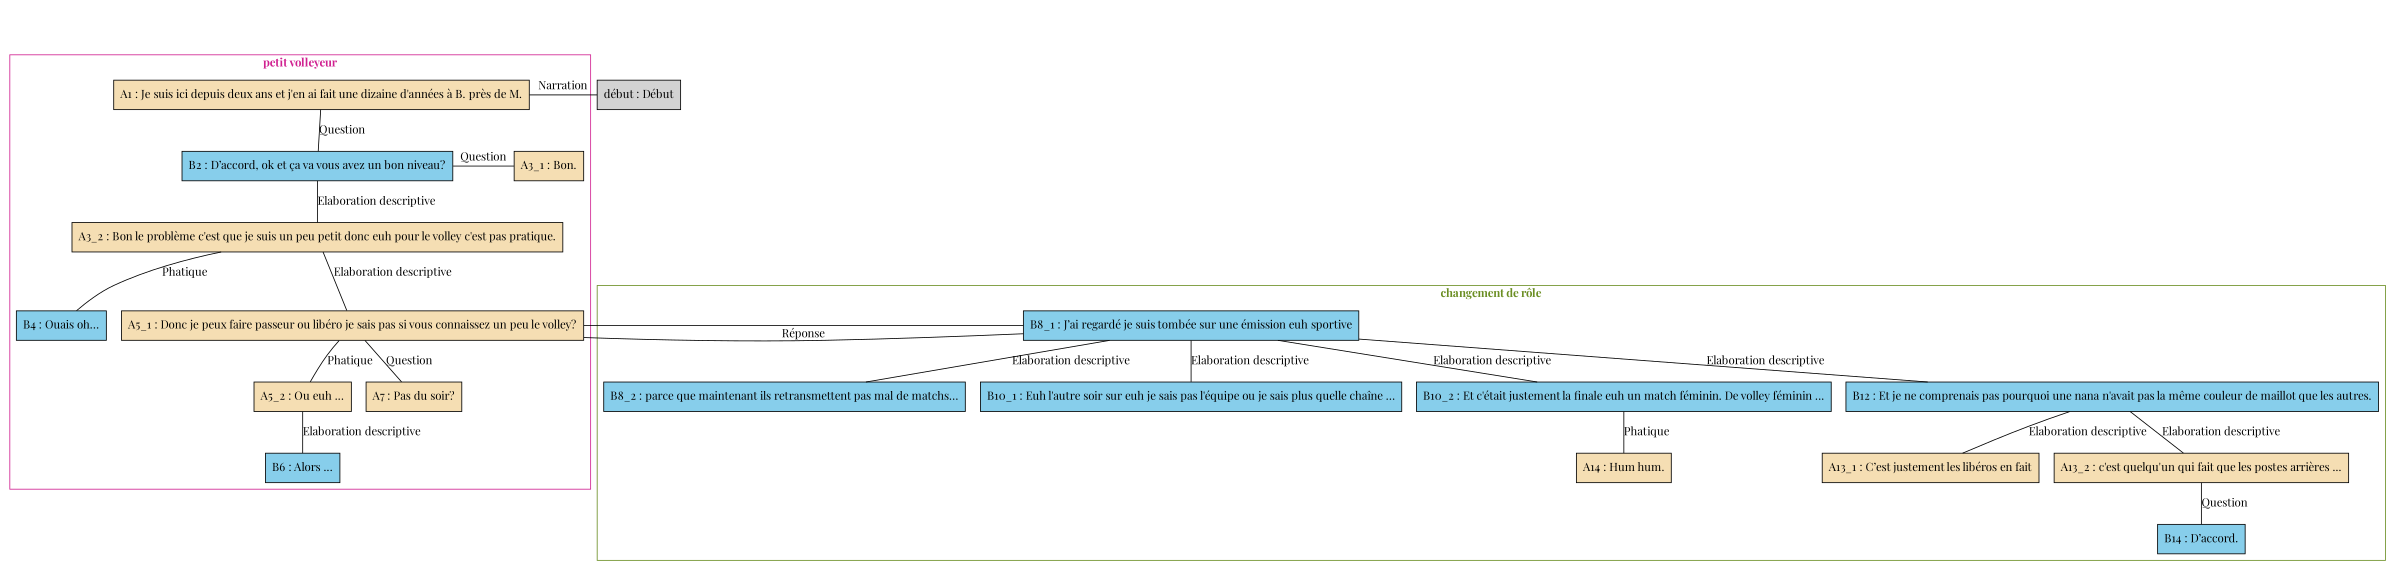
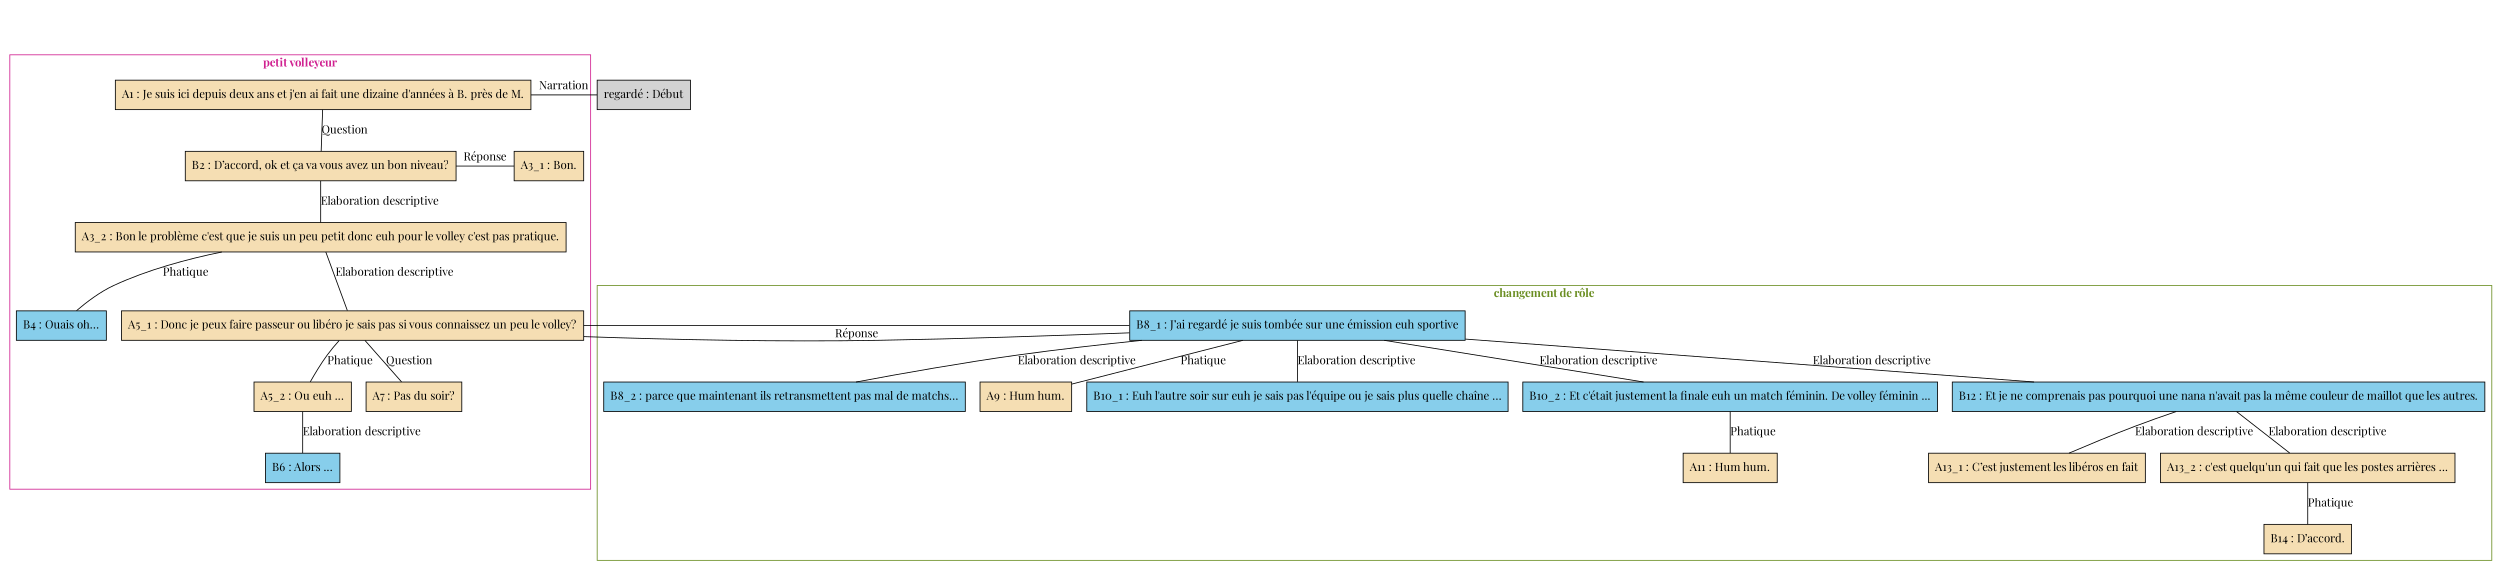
node "début : Début": label "début : Début" -> "regardé : Début"
edge "B2 : D’accord, ok et ça va vous avez un bon niveau?" -- "A3_1 : Bon.": label "Question" -> "Réponse"
node "B2 : D’accord, ok et ça va vous avez un bon niveau?": fillcolor skyblue -> wheat
node "A9 : Hum hum.": added
node "A14 : Hum hum.": label "A14 : Hum hum." -> "A11 : Hum hum."
edge "A13_2 : c'est quelqu'un qui fait que les postes arrières ..." -- "B14 : D’accord.": label "Question" -> "Phatique"
node "B14 : D’accord.": fillcolor skyblue -> wheat
